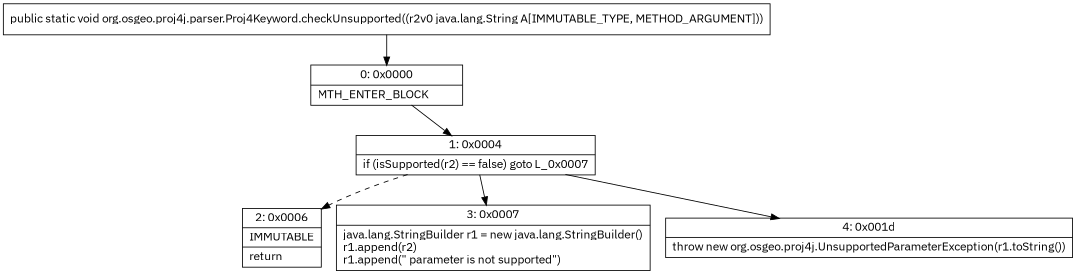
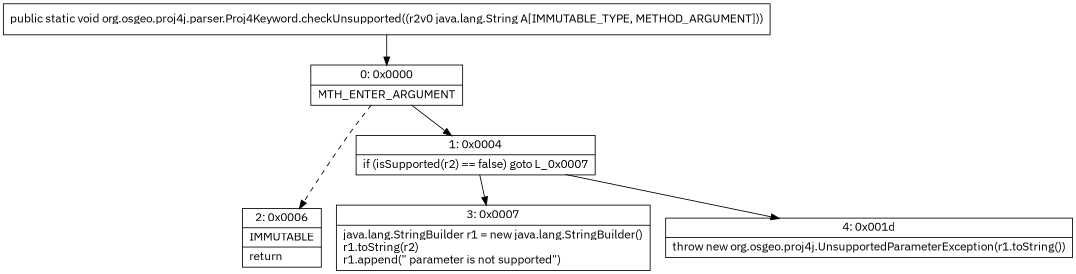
node "0: 0x0000": text "MTH_ENTER_BLOCK" -> "MTH_ENTER_ARGUMENT"
edge "1: 0x0004" -> "2: 0x0006": now "0: 0x0000" -> "2: 0x0006"
node "3: 0x0007": text "r1.append(r2)" -> "r1.toString(r2)"
